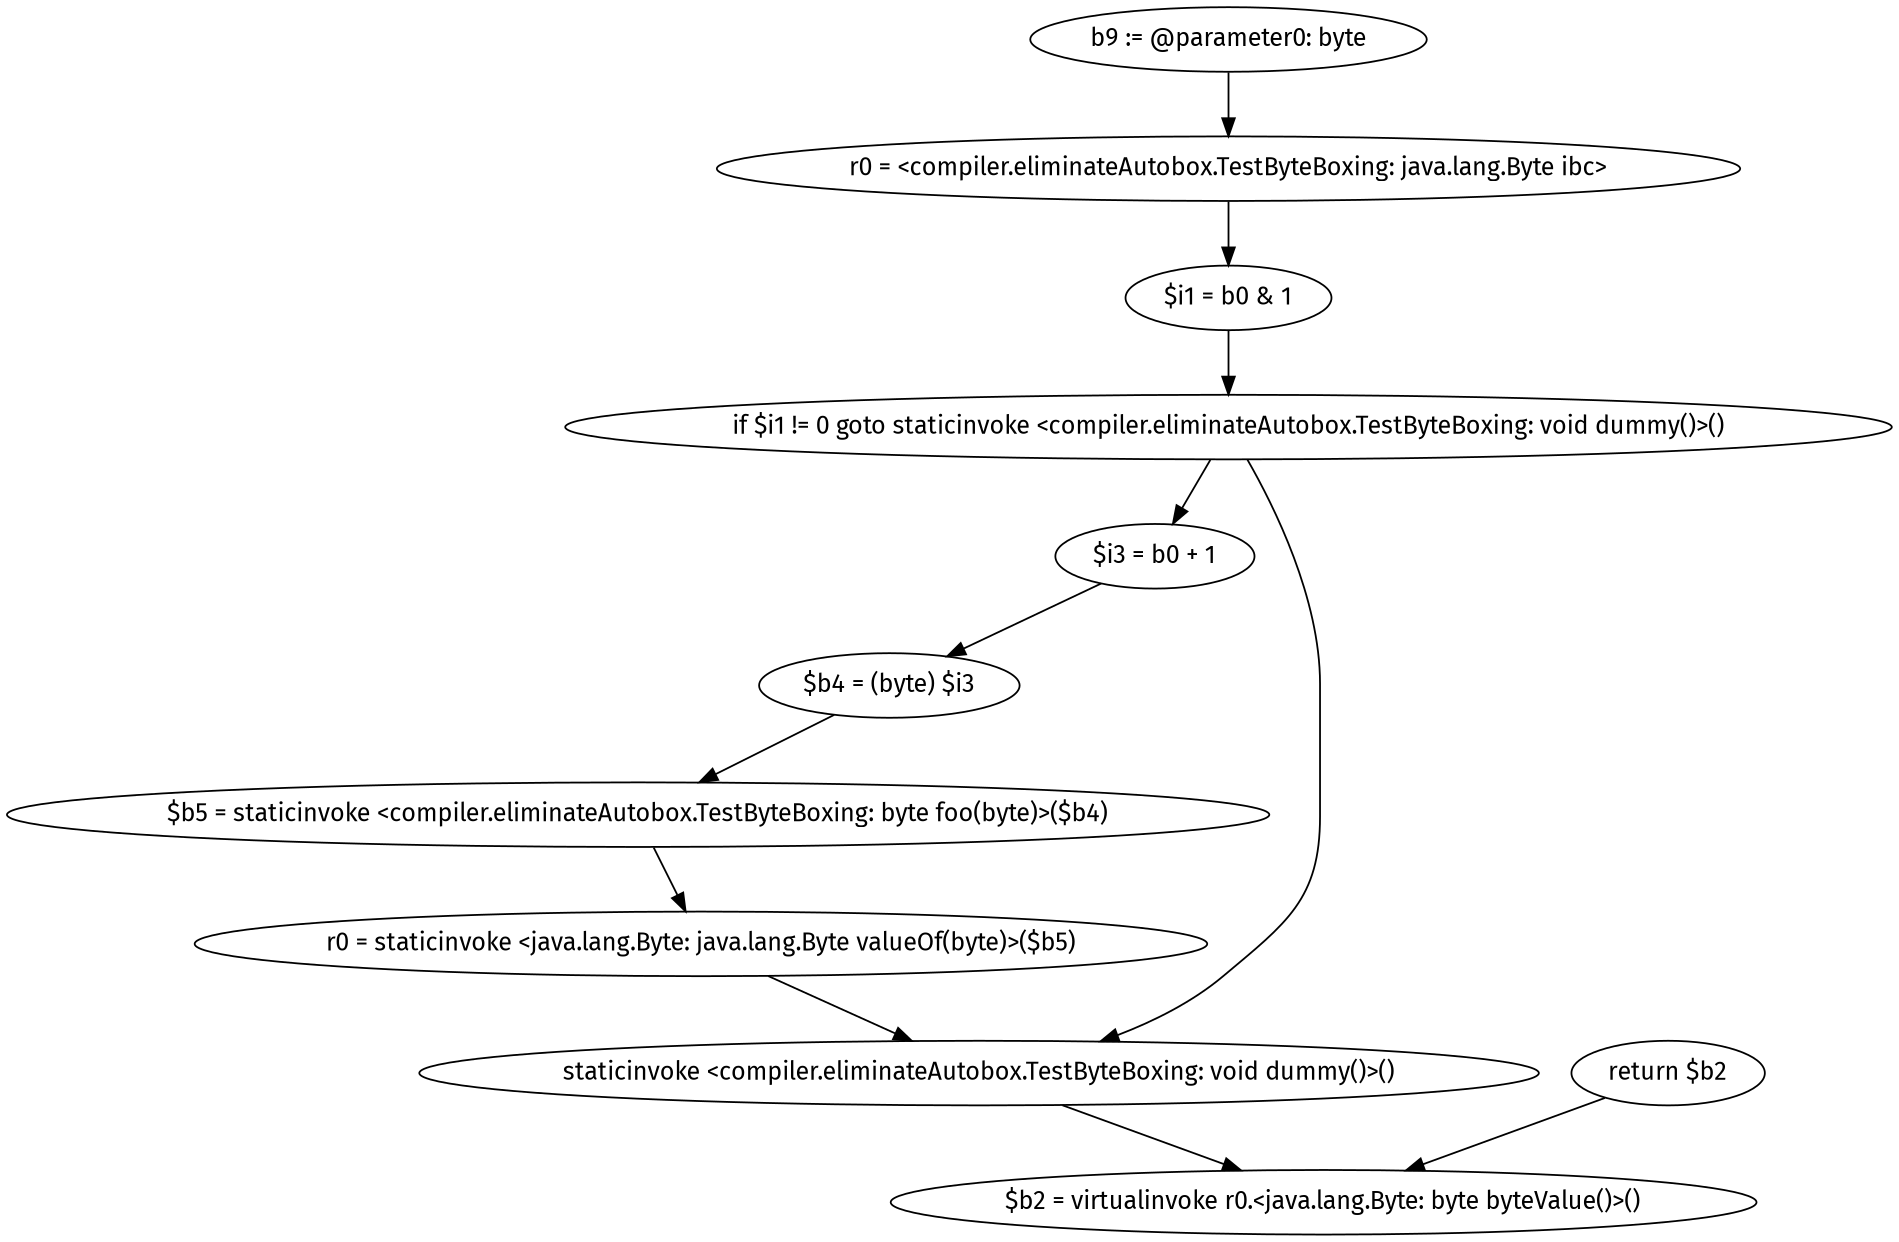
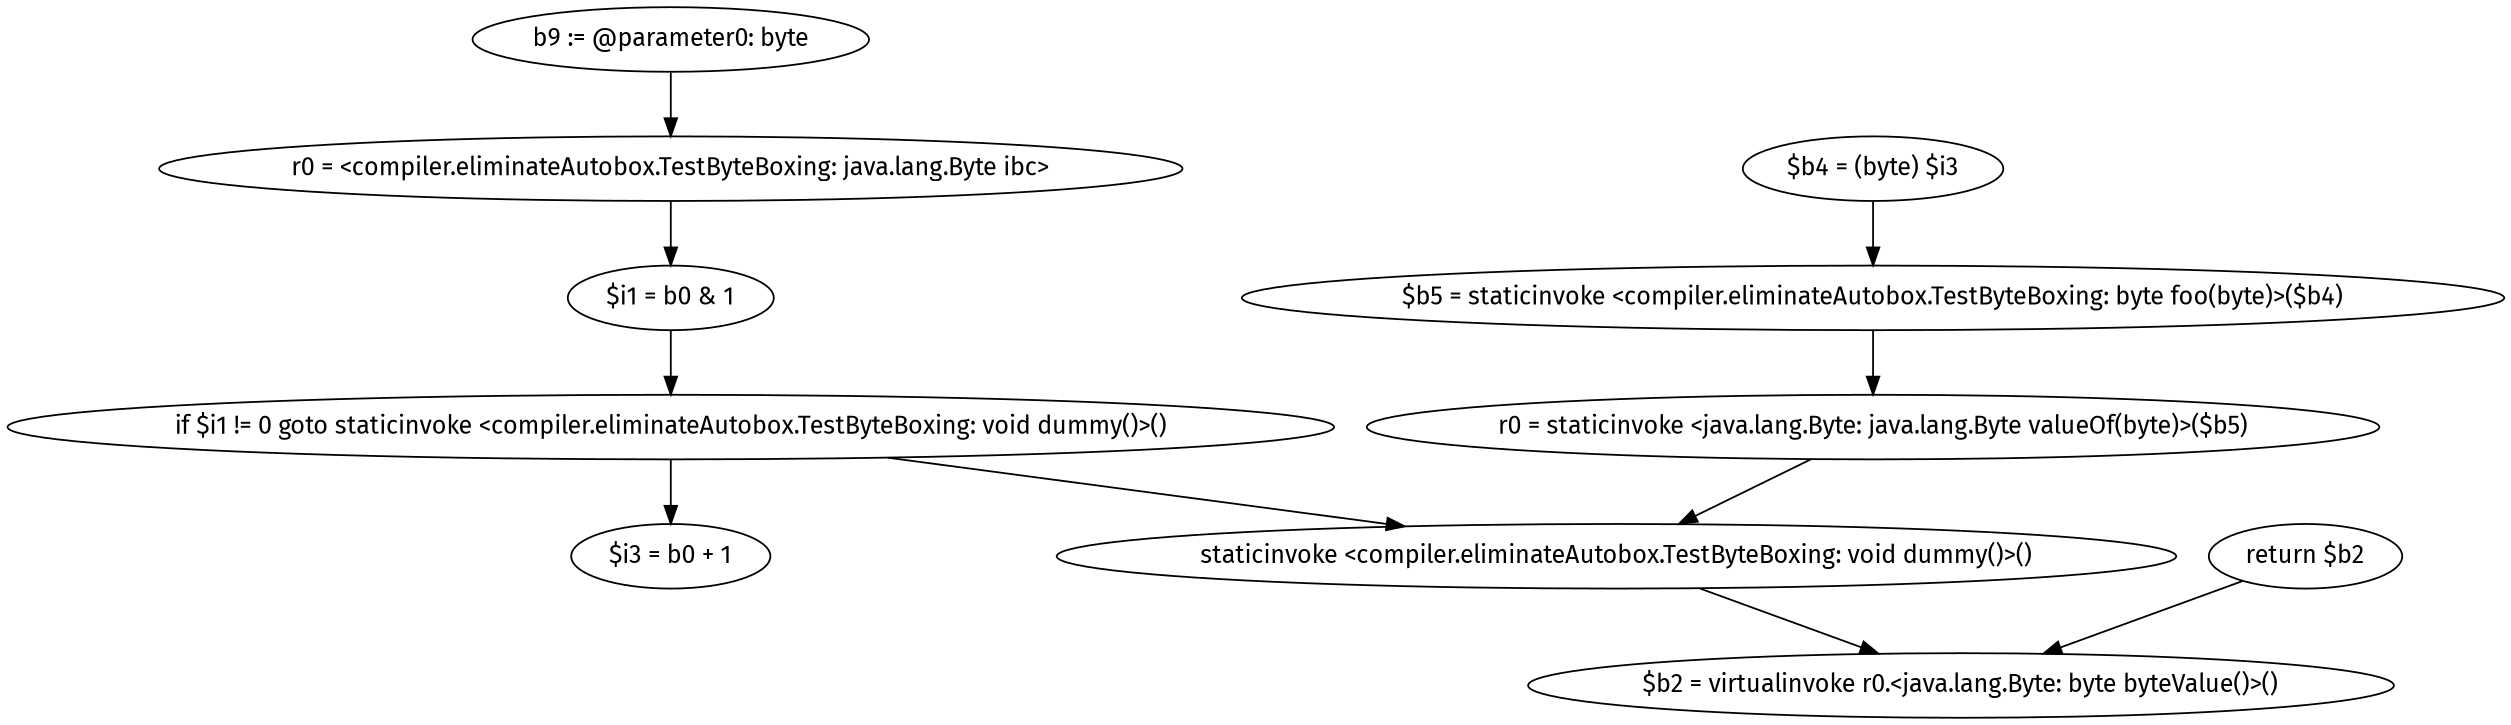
edge "$i3 = b0 + 1" -> "$b4 = (byte) $i3": removed
